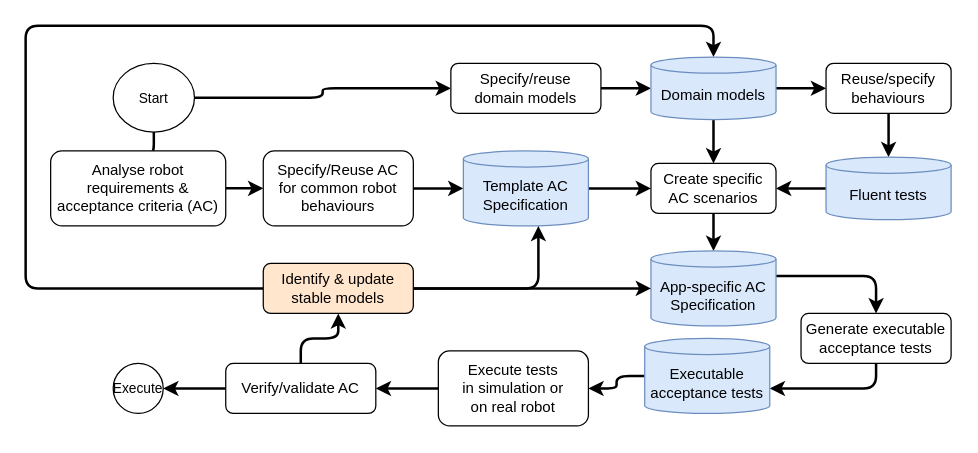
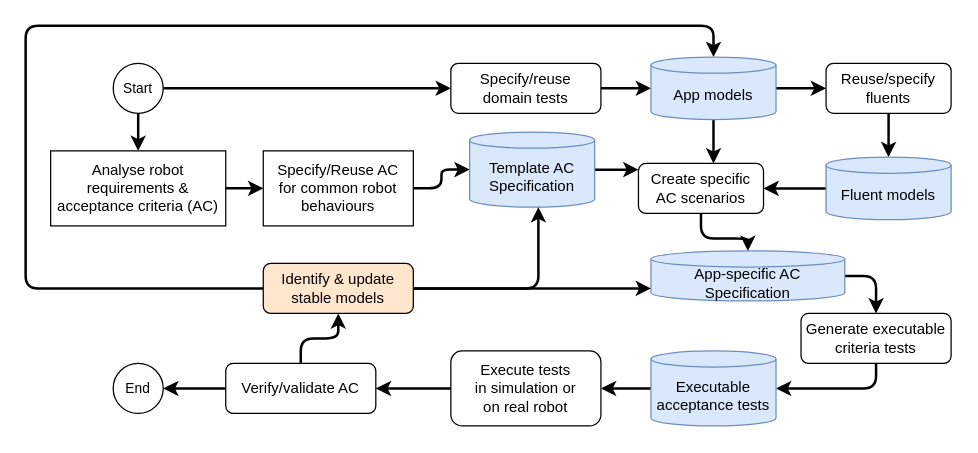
node "Specify/reuse domain models": label "Specify/reuse domain models" -> "Specify/reuse domain tests"
node "Reuse/specify behaviours": label "Reuse/specify behaviours" -> "Reuse/specify fluents"
node "Domain models": label "Domain models" -> "App models"
node "Start": size 81x69 -> 50x50
node "Analyse robot requirements & acceptance criteria (AC)": shape rounded rectangle -> rectangle
node "Specify/Reuse AC for common robot behaviours": shape rounded rectangle -> rectangle
node "Template AC Specification": moved (526, 188) -> (532, 169)
node "Create specific AC scenarios": moved (713, 188) -> (701, 188)
node "Fluent tests": label "Fluent tests" -> "Fluent models"
node "App-specific AC Specification": size 125x75 -> 194x50
node "Generate executable acceptance tests": label "Generate executable acceptance tests" -> "Generate executable criteria tests"
node "Executable acceptance tests": moved (707, 376) -> (713, 388)
node "Execute": label "Execute" -> "End"
node "Execute tests in simulation or on real robot": moved (513, 388) -> (526, 388)
